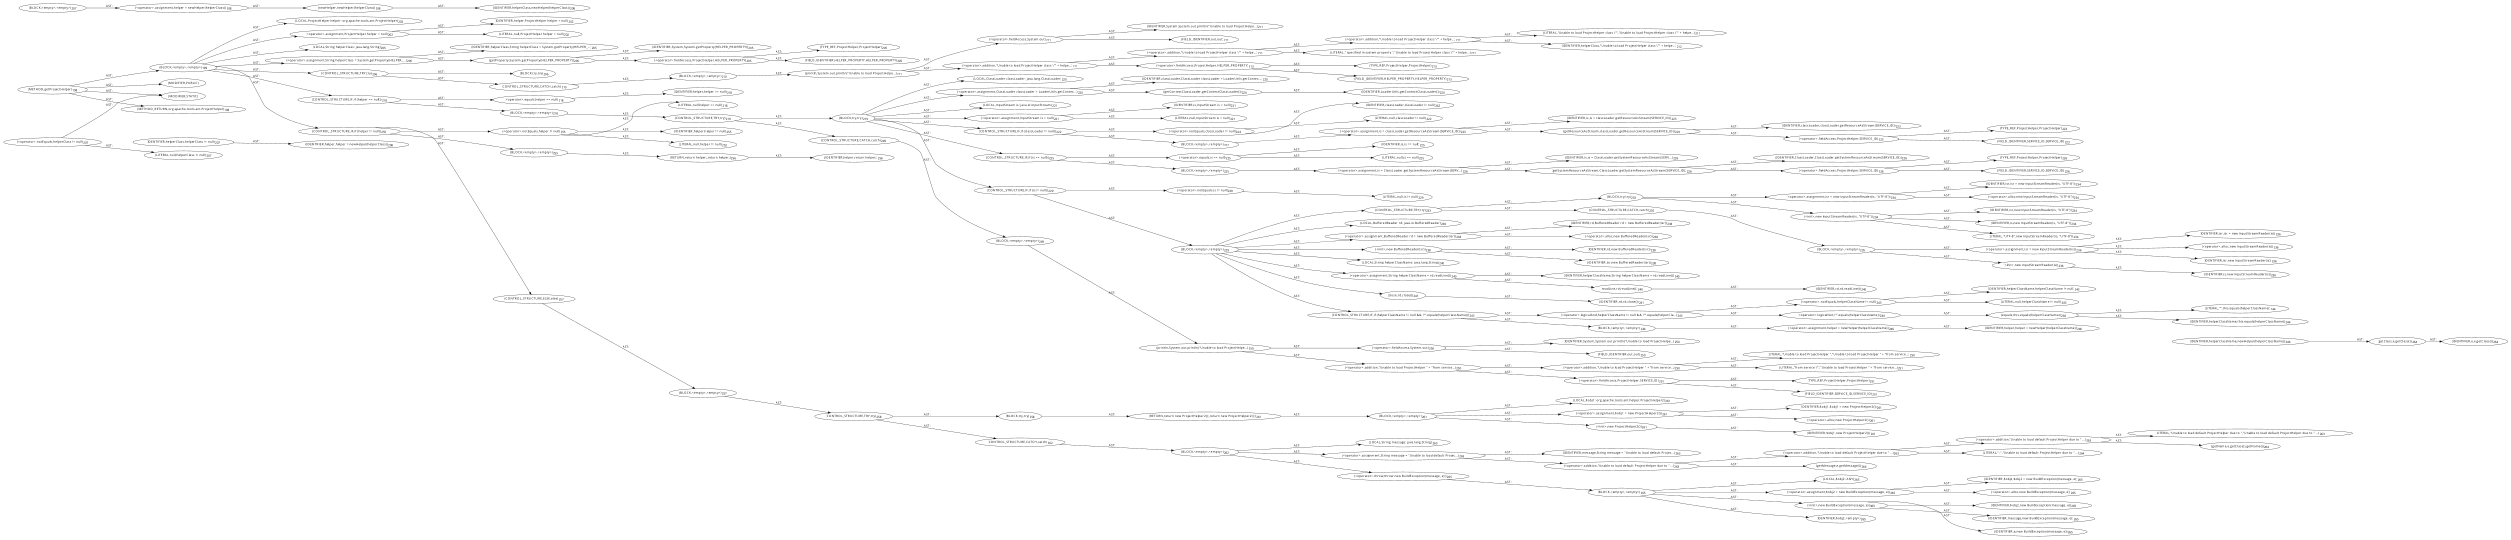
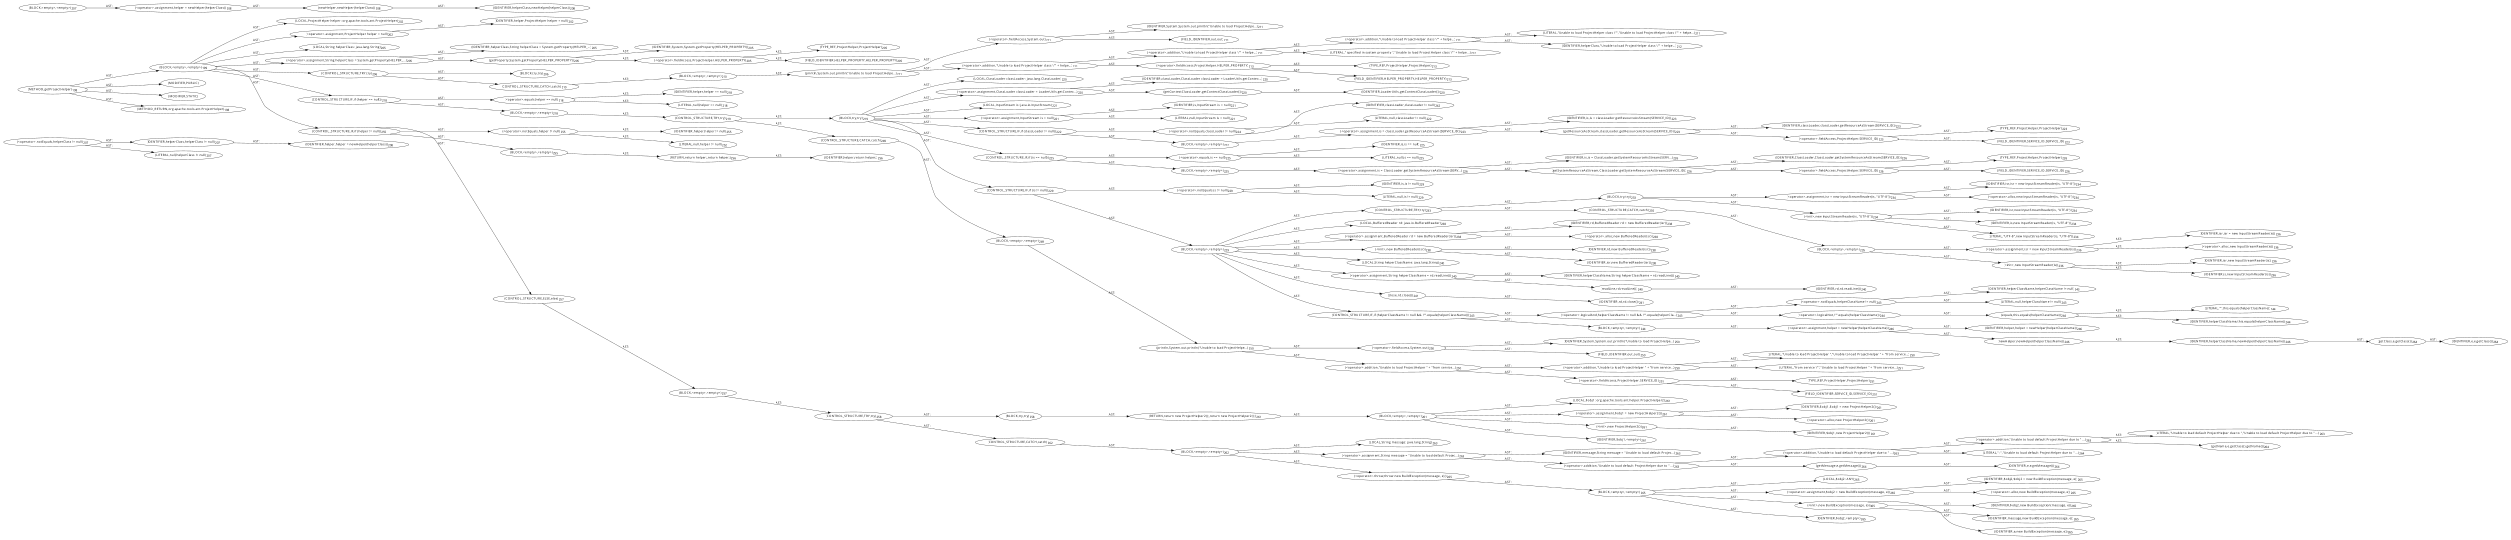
node "(LITERAL,null,ProjectHelper helper = null)": removed
edge "(<operator>.notEquals,helperClass != null)" -> "(MODIFIER,STATIC)": now "(<operator>.notEquals,helperClass != null)" -> "(IDENTIFIER,helperClass,helperClass != null)"
edge "(<operator>.notEquals,helper != null)" -> "(LITERAL,null,helper == null)": now "(<operator>.equals,helper == null)" -> "(LITERAL,null,helper == null)"
node "(IDENTIFIER,is,is != null)": added
edge "(<operator>.assignment,isr = new InputStreamReader(is))" -> "(IDENTIFIER,isr,new InputStreamReader(is))": now "(<init>,new InputStreamReader(is))" -> "(IDENTIFIER,isr,new InputStreamReader(is))"
node "(newHelper,newHelper(helperClassName))": added
node "(IDENTIFIER,$obj1,<empty>)": added
node "(IDENTIFIER,e,e.getMessage())": added
